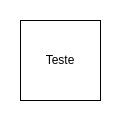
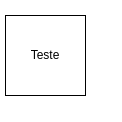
node "Teste": moved (61, 61) -> (46, 56)
